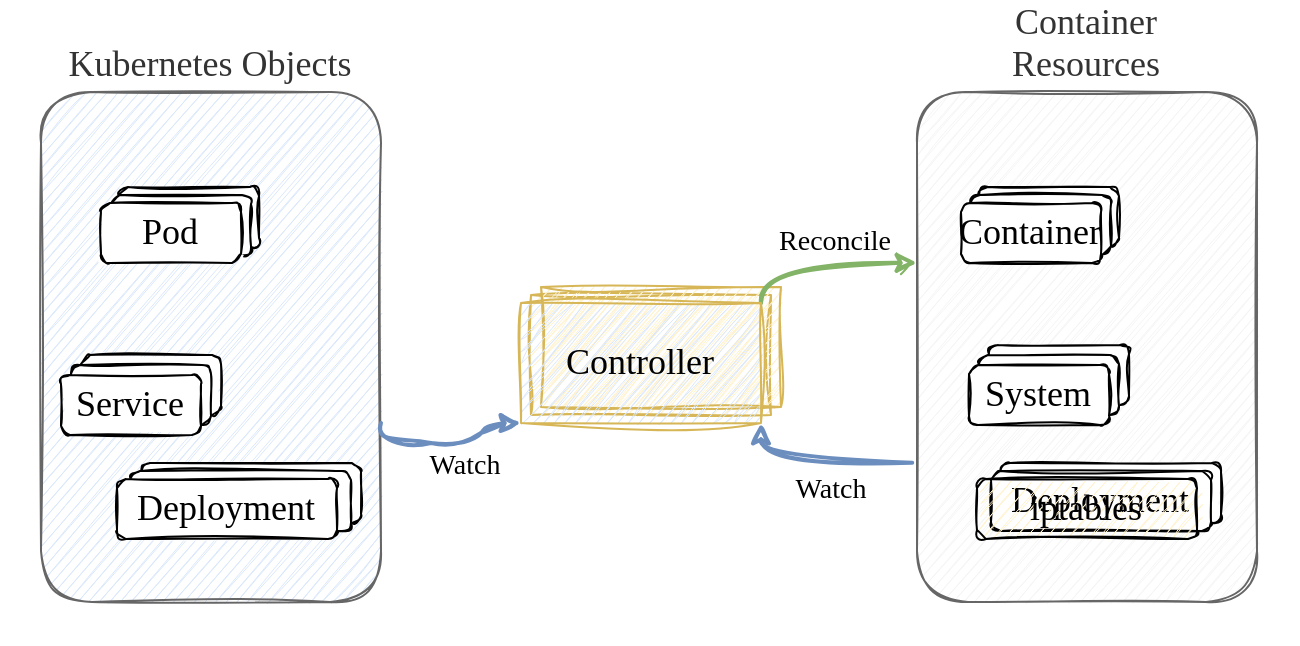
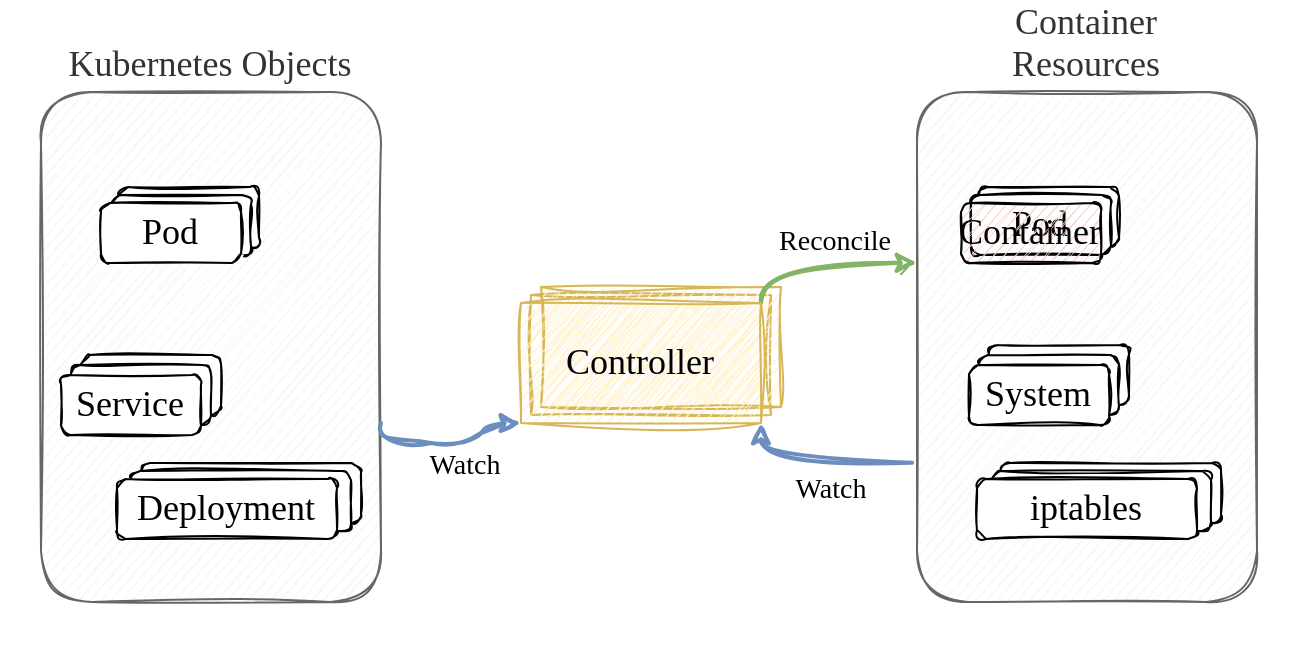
node "Container": fillcolor #ffffff -> #f8cecc
node "Kubernetes Objects": fillcolor #dae8fc -> #f5f5f5
node "Controller": fillcolor #dae8fc -> #fff2cc
node "iptables": fillcolor #fff2cc -> #ffffff
